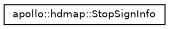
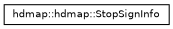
node "apollo::hdmap::StopSignInfo": label "apollo::hdmap::StopSignInfo" -> "hdmap::hdmap::StopSignInfo"
